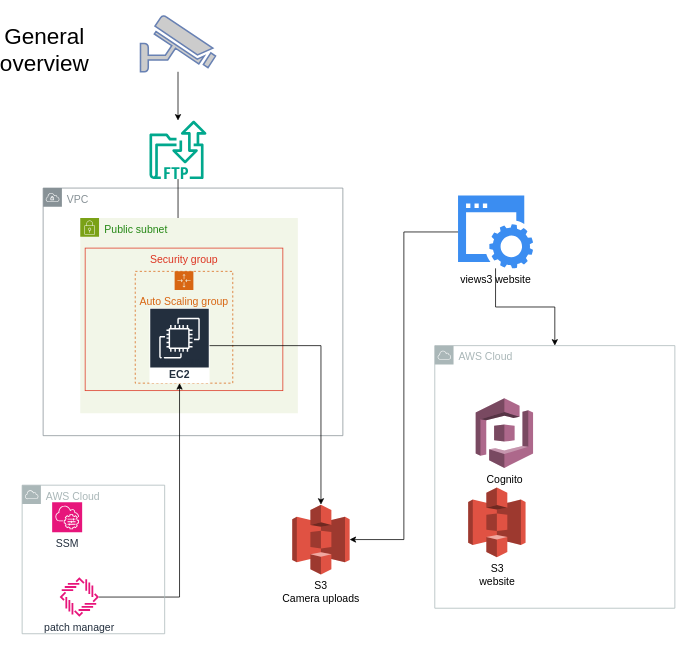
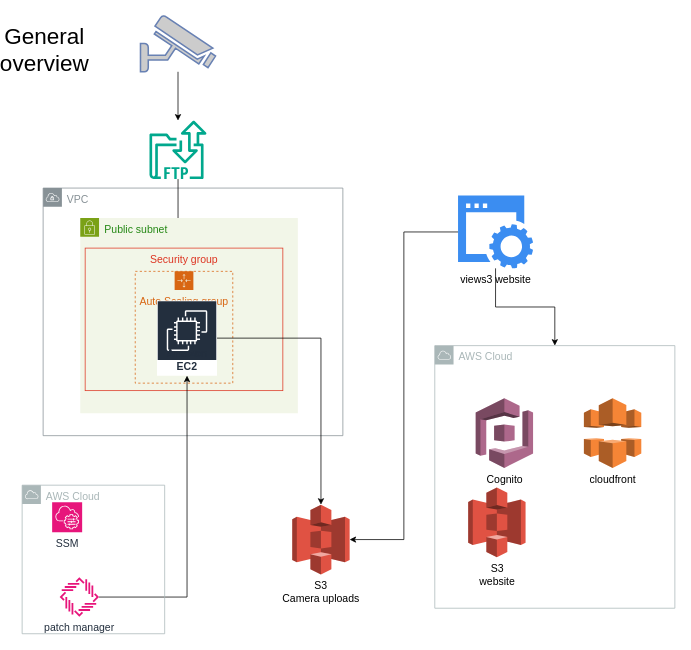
node "Amazon EC2": moved (179, 345) -> (187, 338)
node "cloudfront": added
